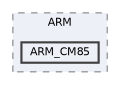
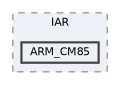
cluster "ARM": label "ARM" -> "IAR"
